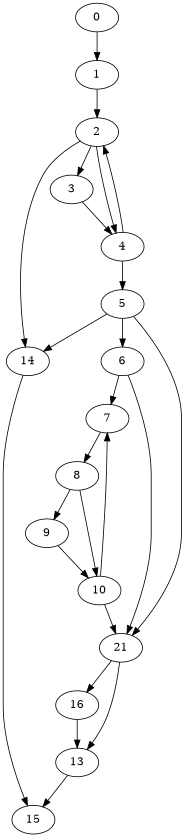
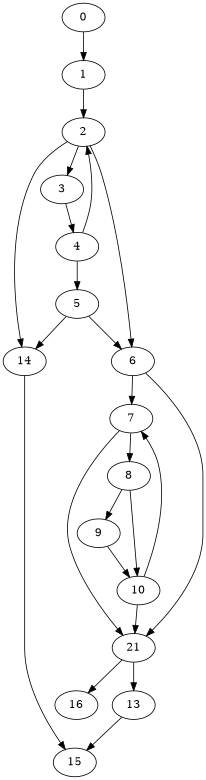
edge "2" -> "4": now "2" -> "6"
edge "5" -> "21": now "7" -> "21"
edge "16" -> "13": removed
